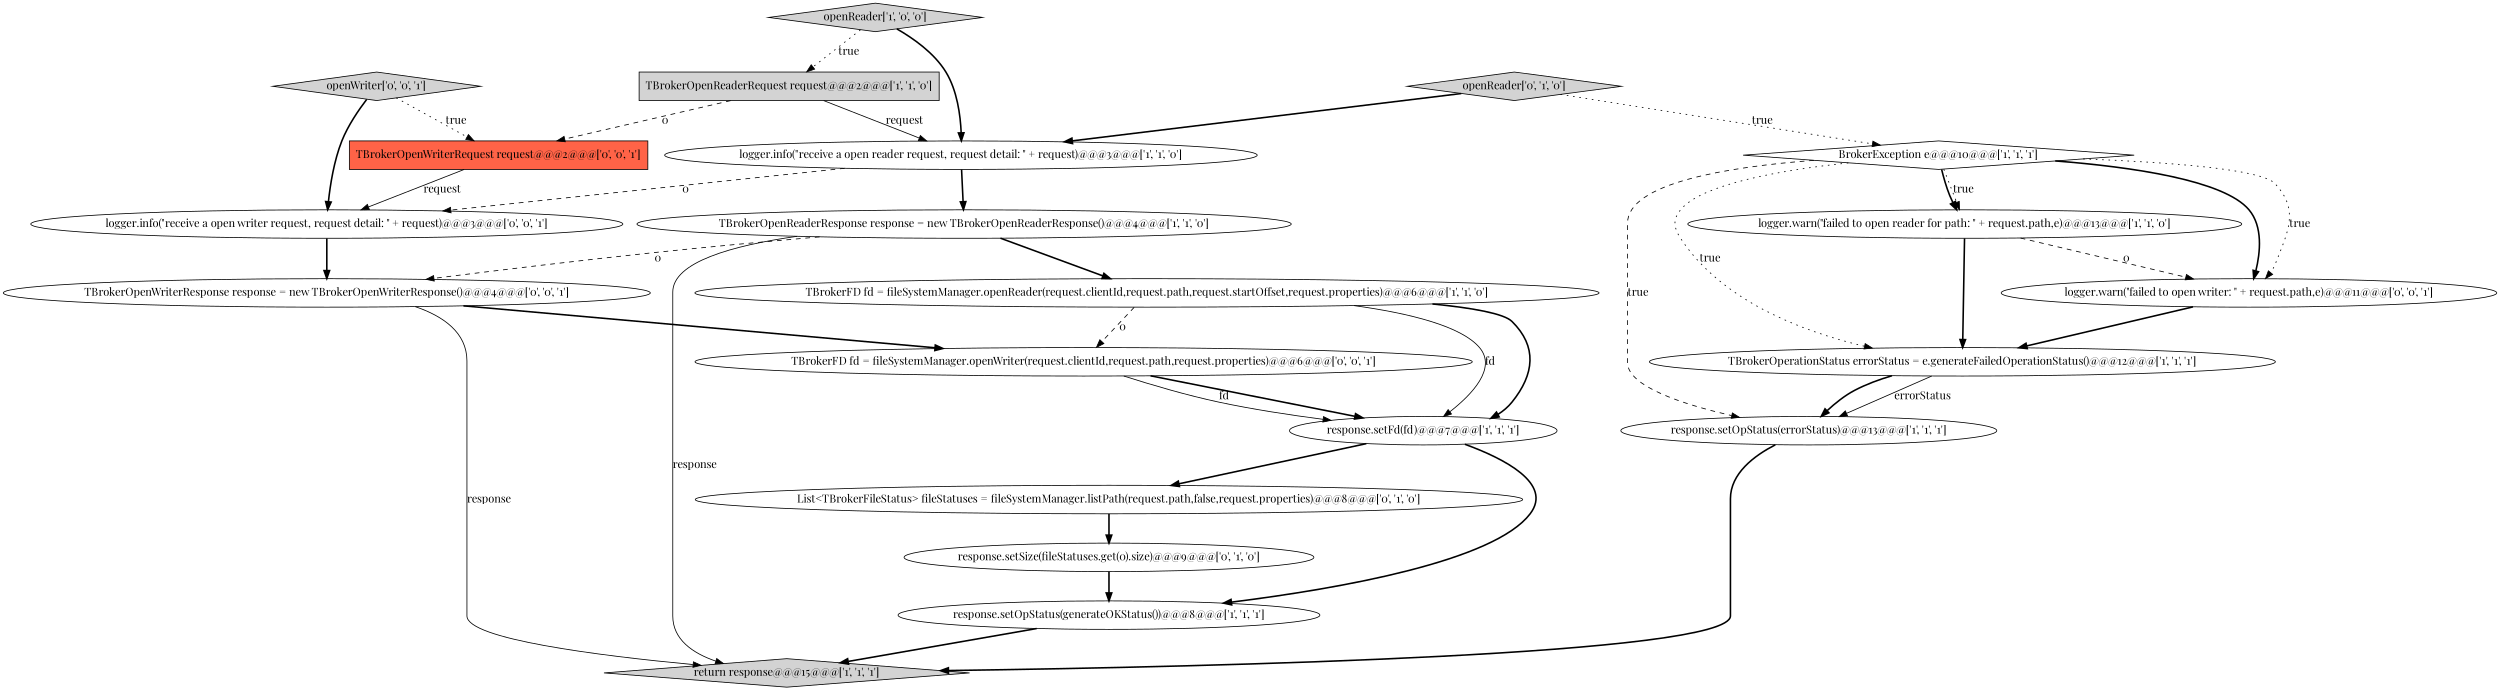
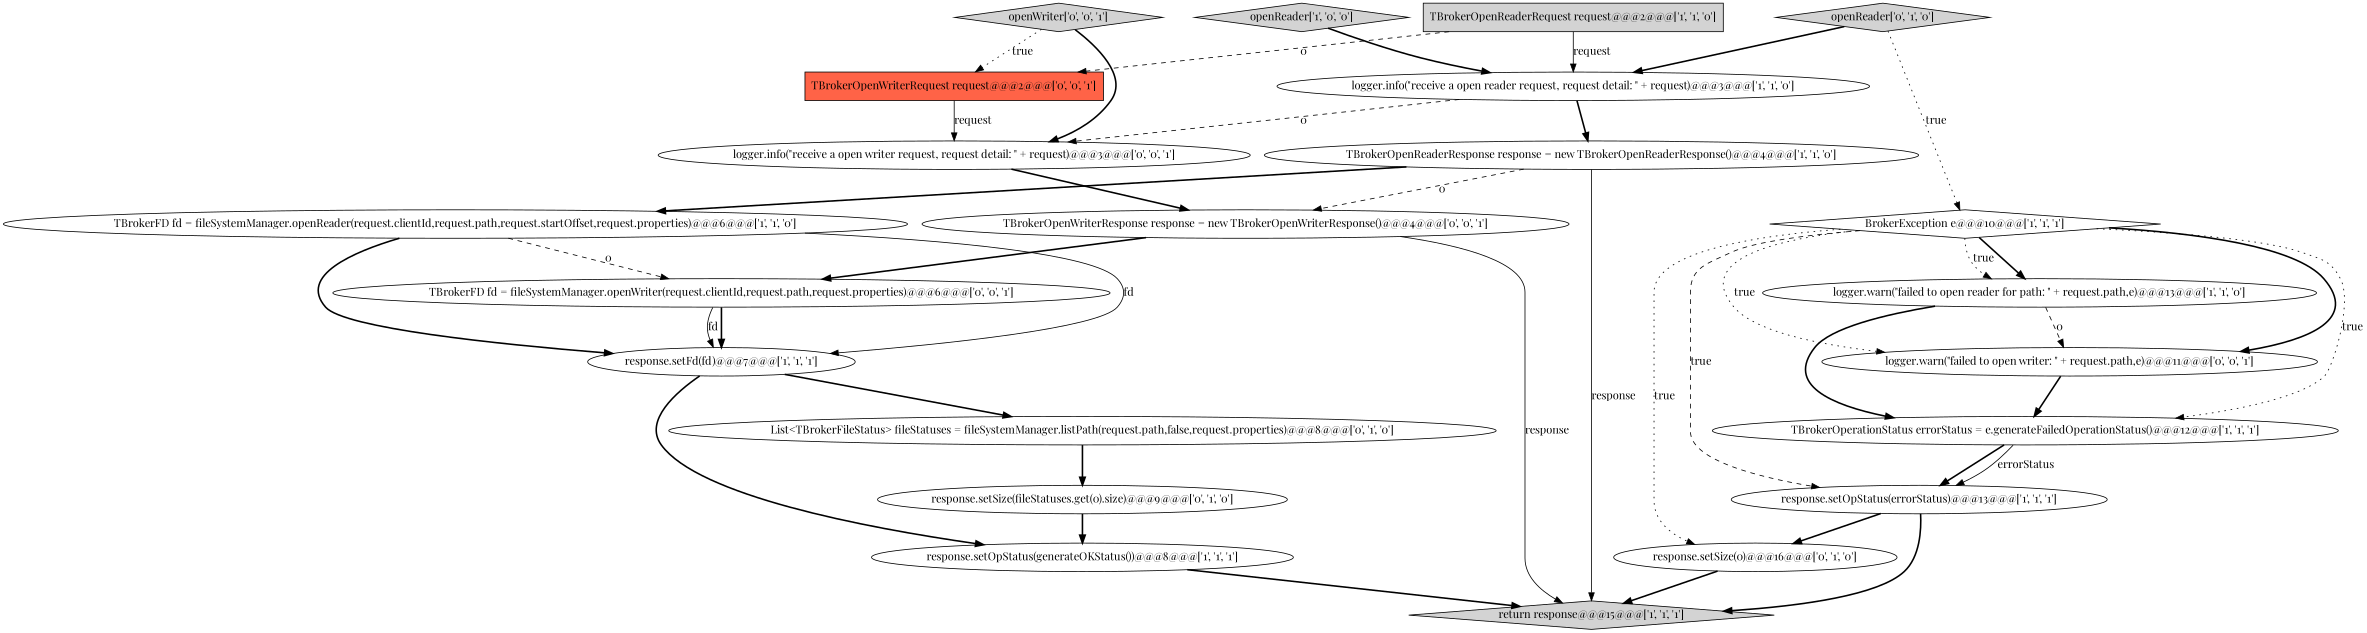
edge "openReader['1', '0', '0']" -> "TBrokerOpenReaderRequest request@@@2@@@['1', '1', '0']": removed, label "true"
node "response.setSize(0)@@@16@@@['0', '1', '0']": added
